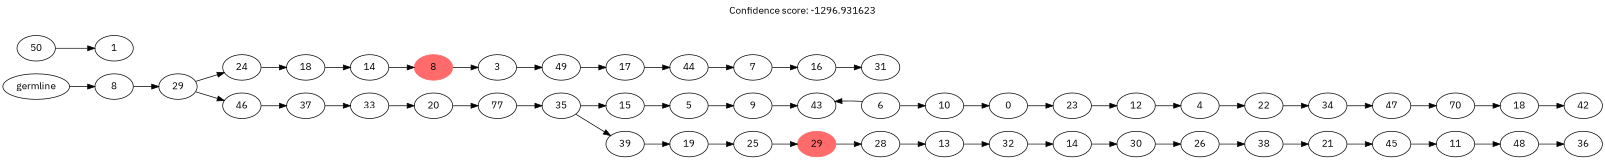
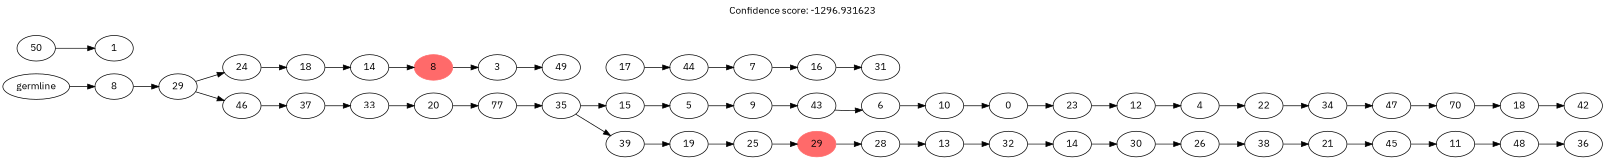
edge "49" -> "17": removed
edge "6" -> "43": reversed
